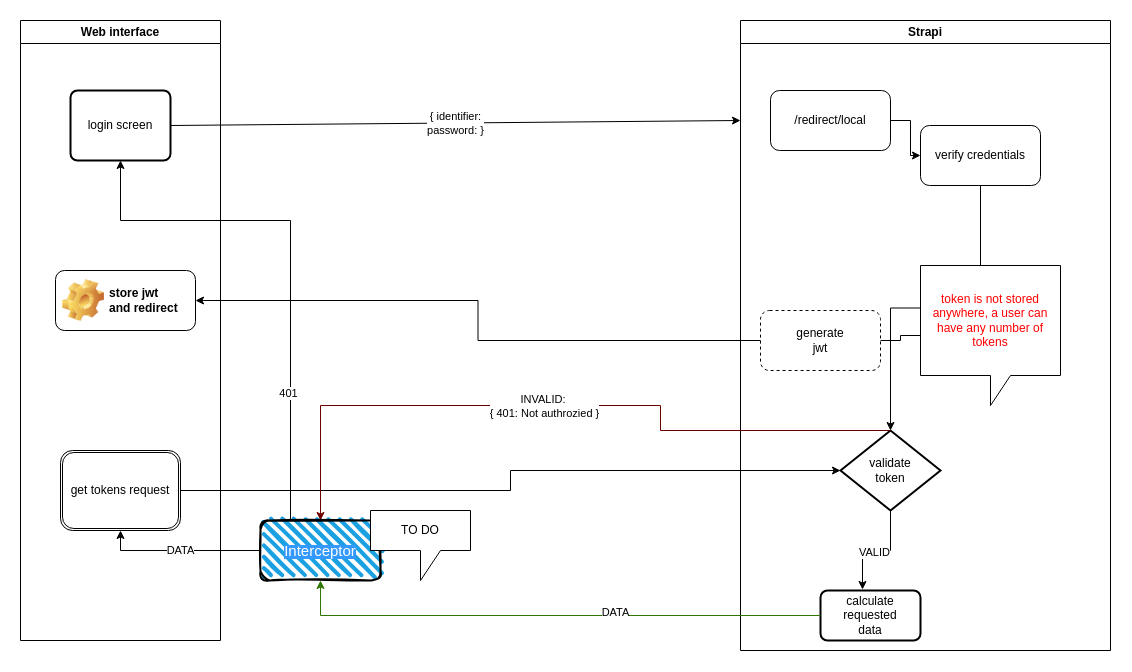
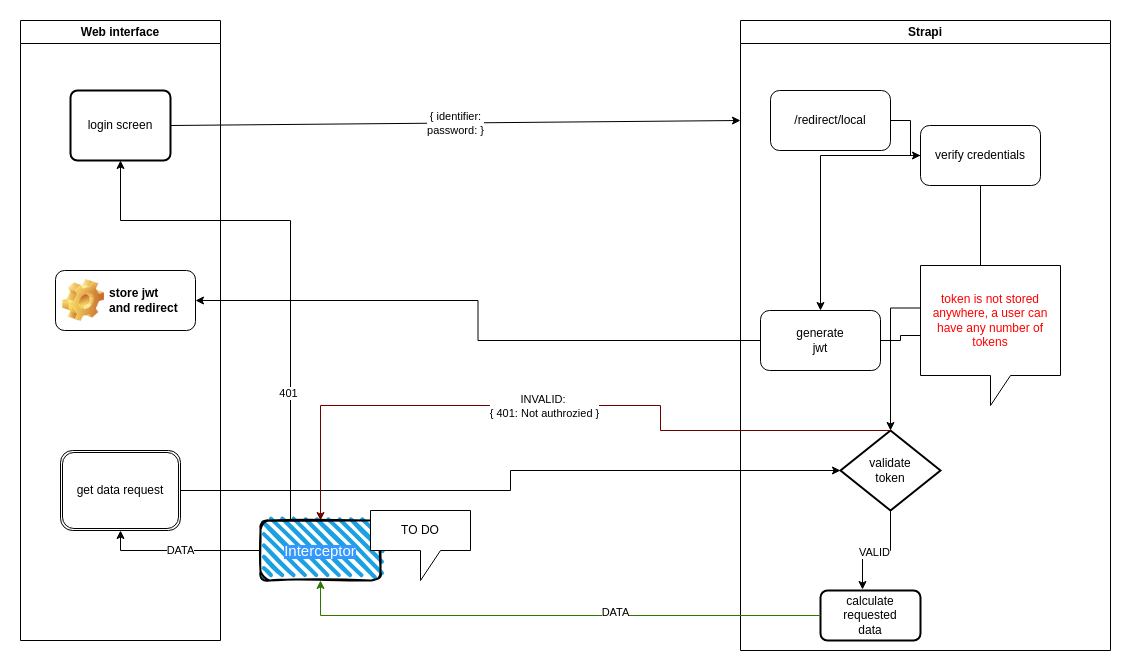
edge "verify credentials" -> "generate jwt": added
node "generate jwt": style dashed -> solid
node "get tokens request": label "get tokens request" -> "get data request"
